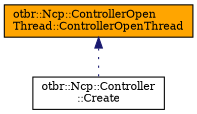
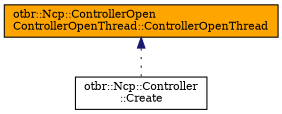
node "otbr::Ncp::ControllerOpen Thread::ControllerOpenThread": label "otbr::Ncp::ControllerOpen Thread::ControllerOpenThread" -> "otbr::Ncp::ControllerOpen ControllerOpenThread::ControllerOpenThread"
